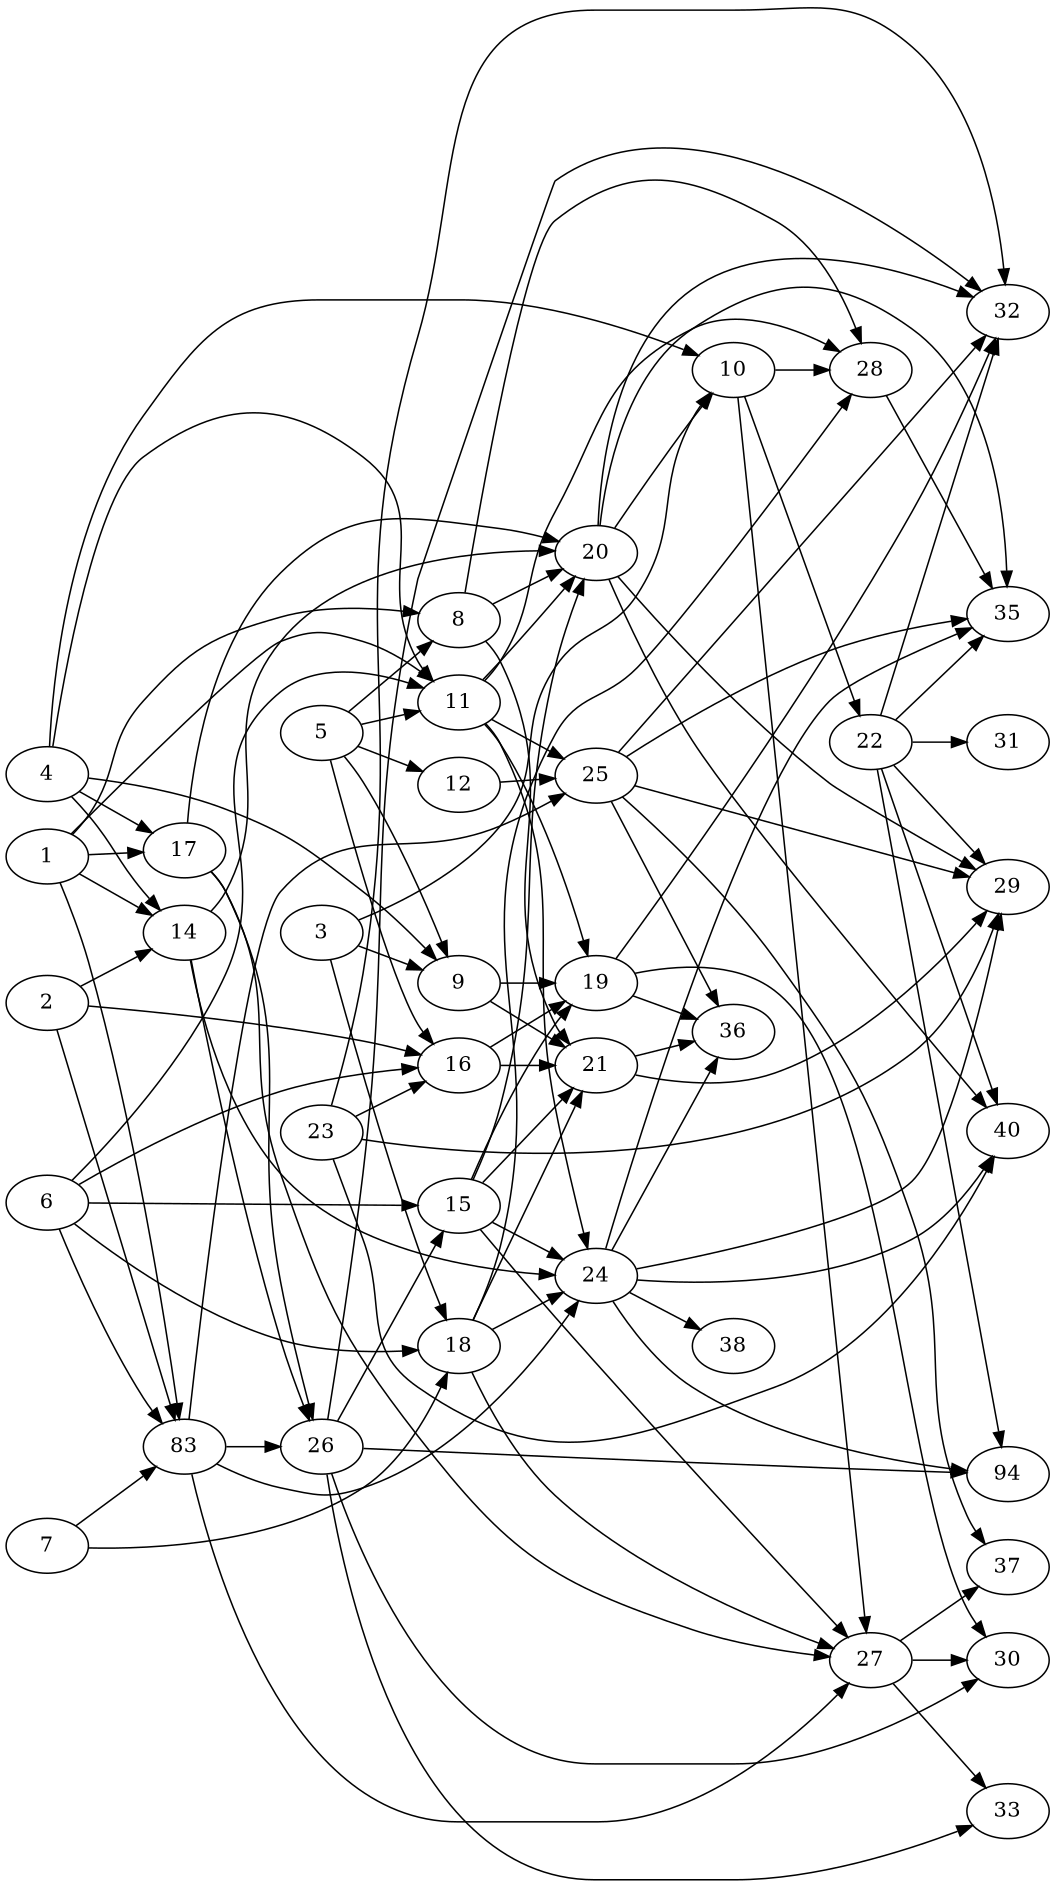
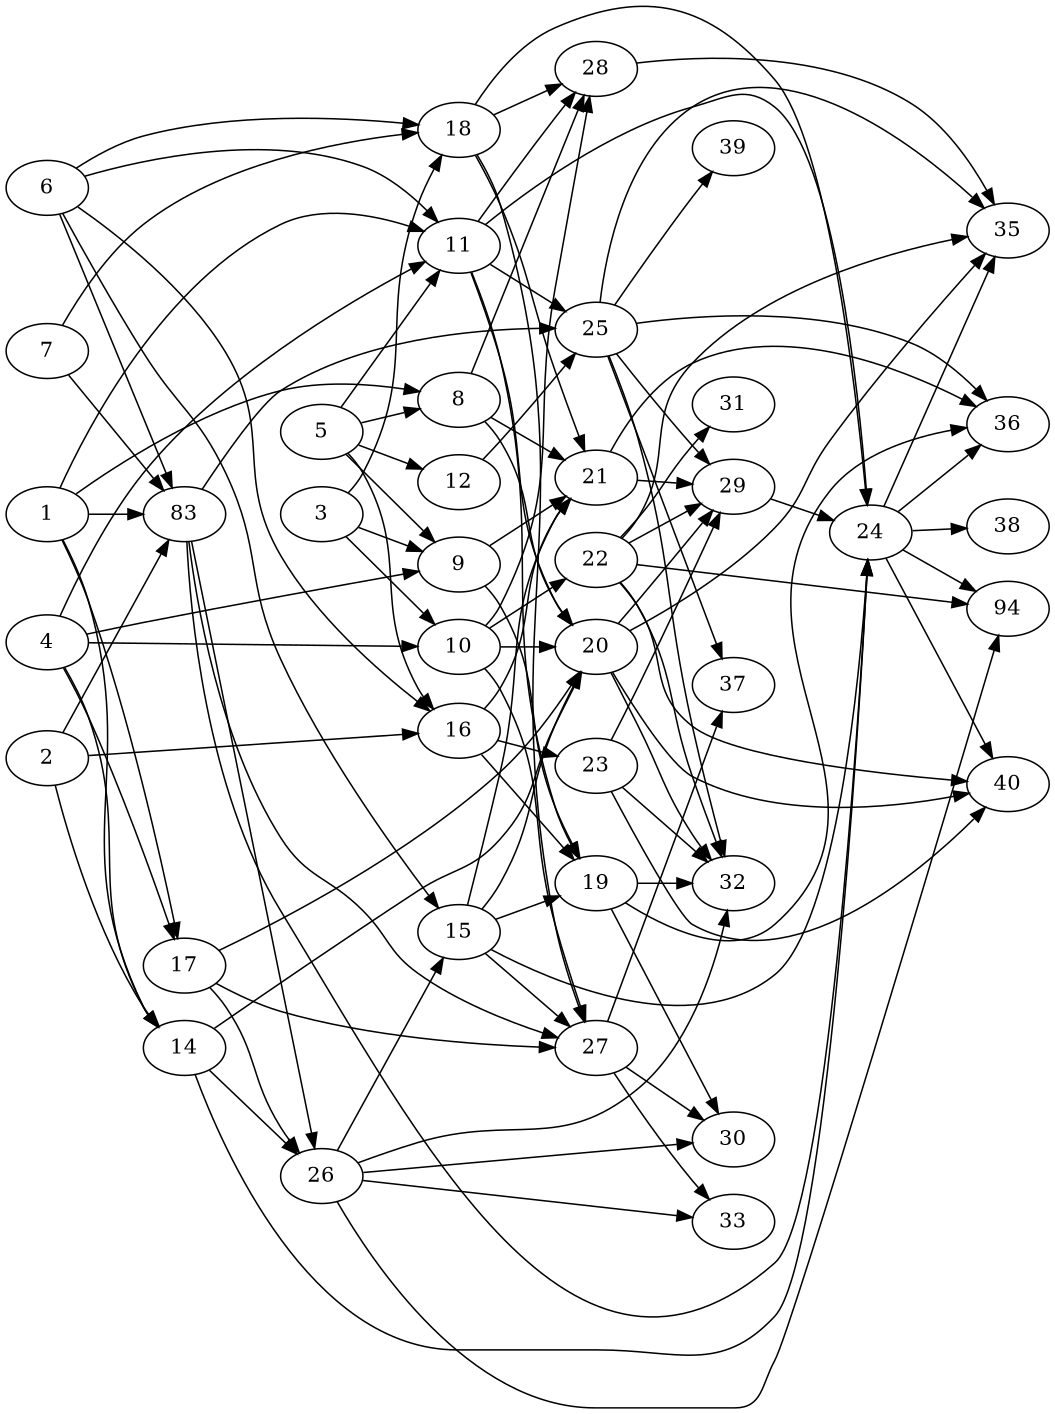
node "39": added
edge "20" -> "10": reversed
edge "23" -> "16": reversed
edge "24" -> "29": reversed
